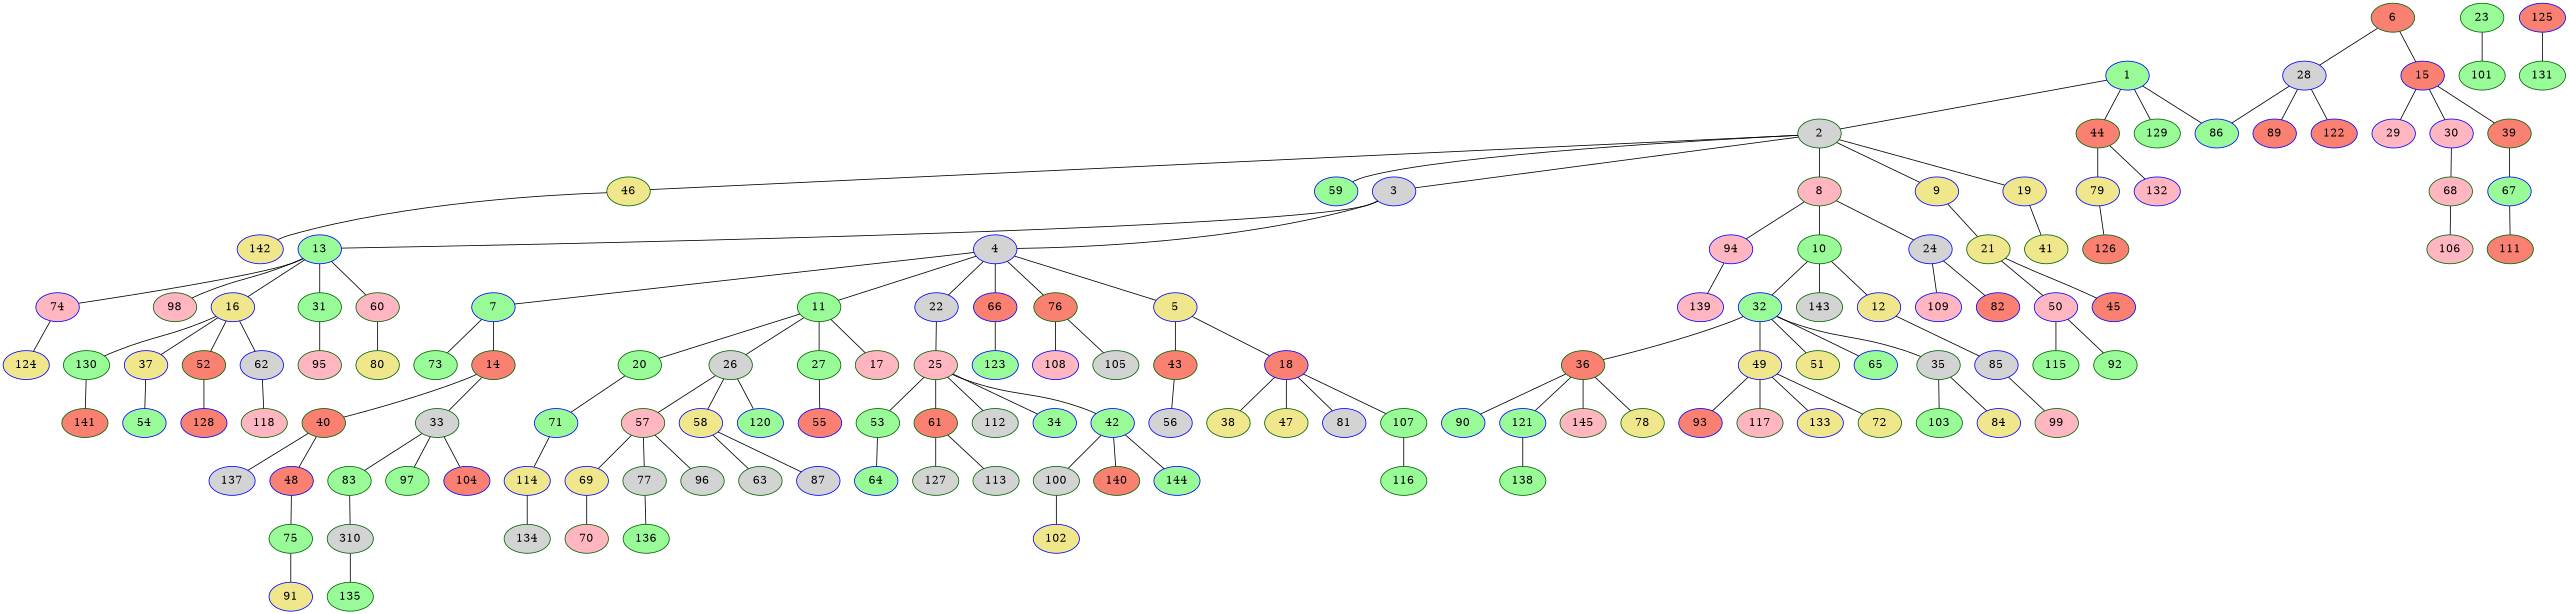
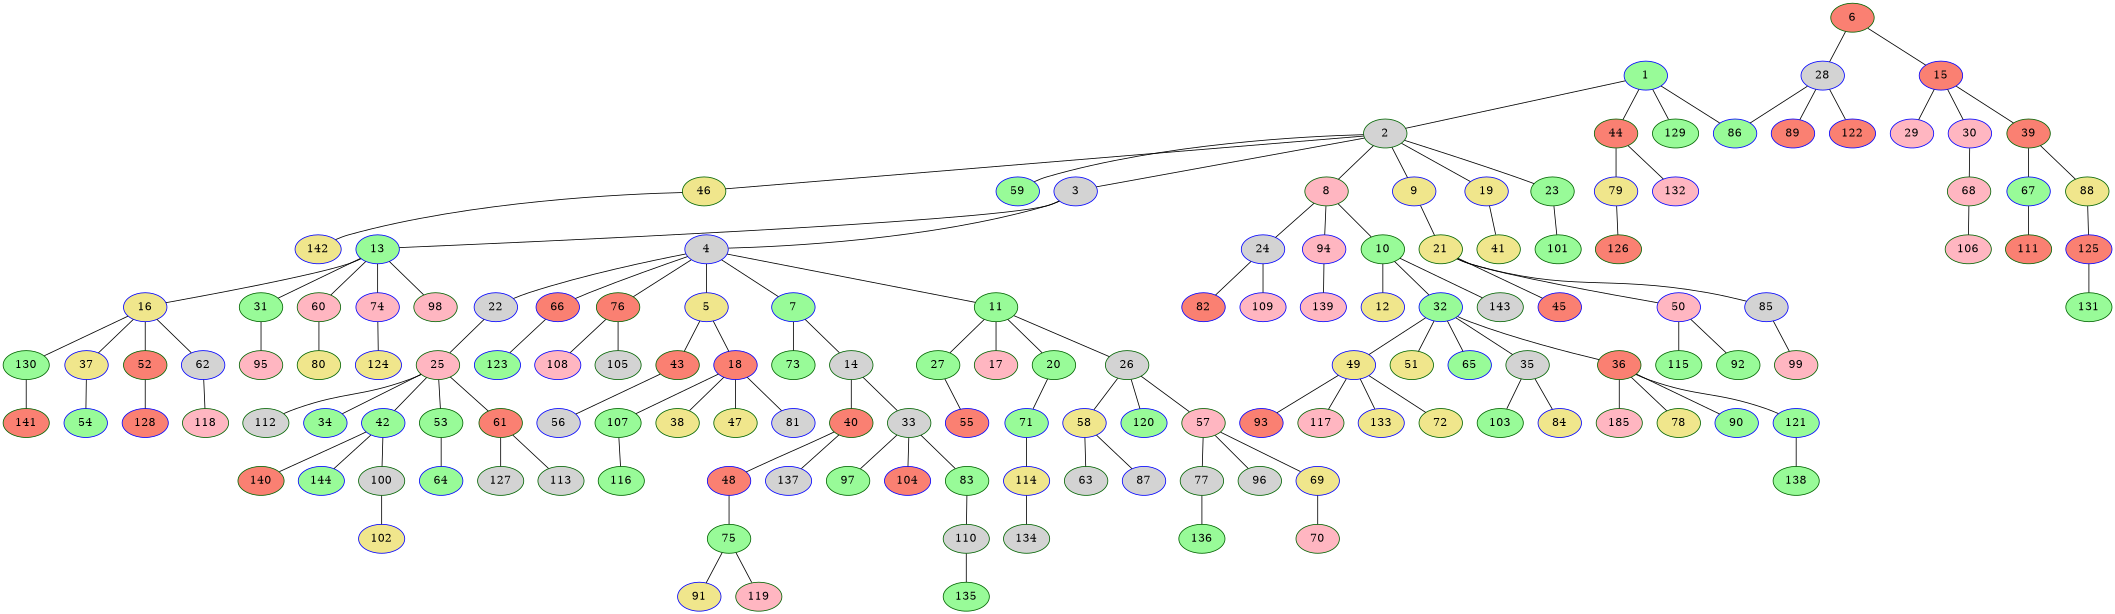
edge "2" -- "23": added
node "88": added
edge "12" -- "85": now "21" -- "85"
node "14": fillcolor salmon -> lightgrey
node "145": label "145" -> "185"
node "310": label "310" -> "110"
node "119": added
